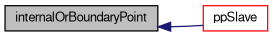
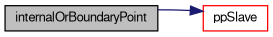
edge "ppSlave" -> "internalOrBoundaryPoint": reversed
